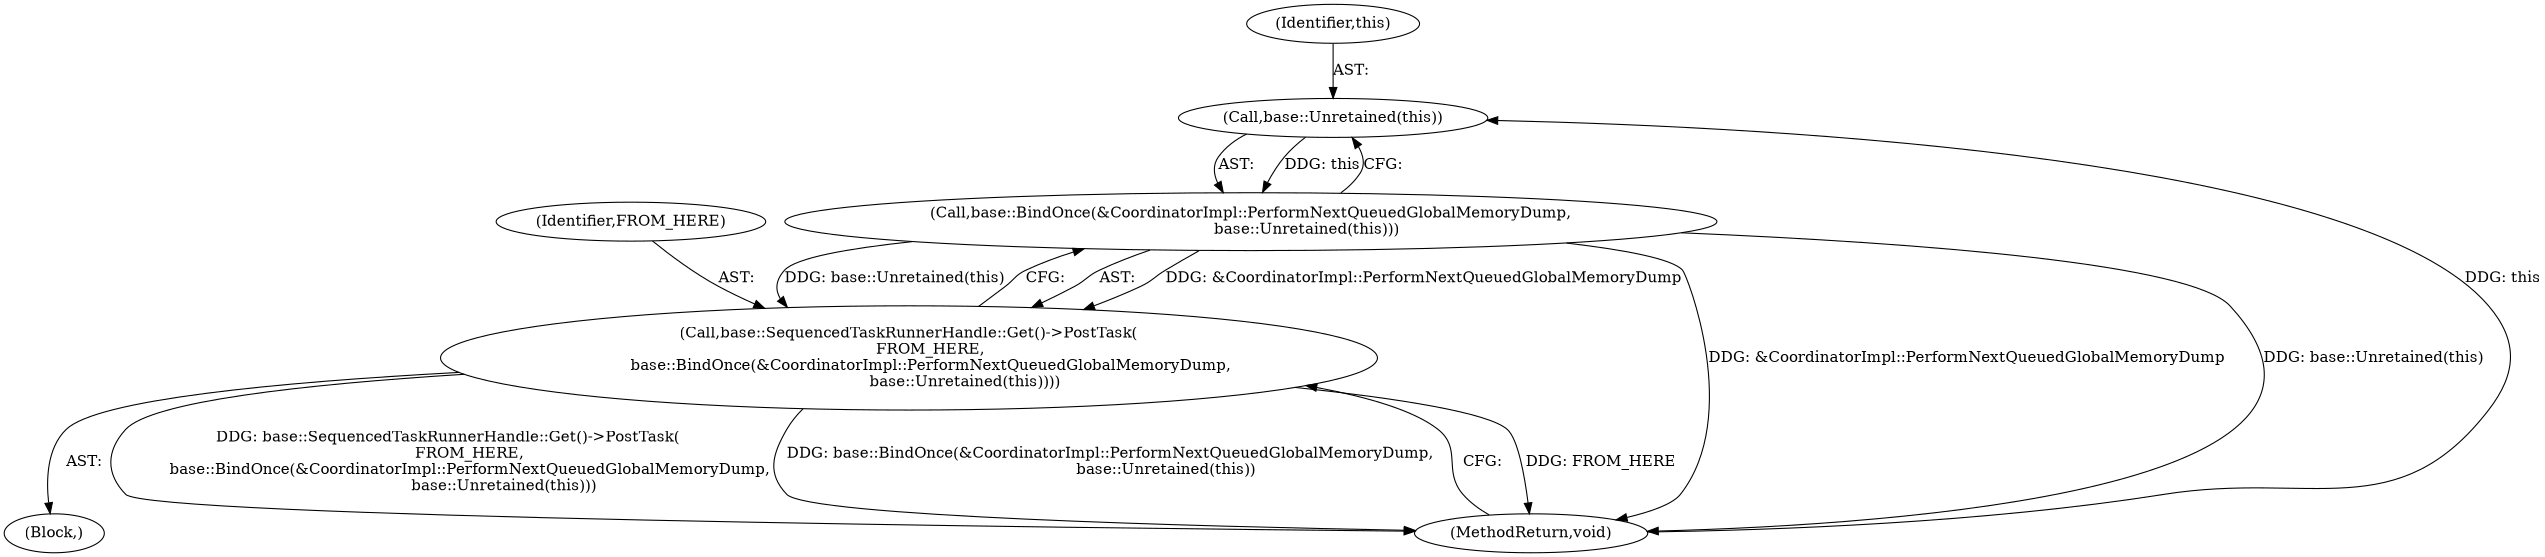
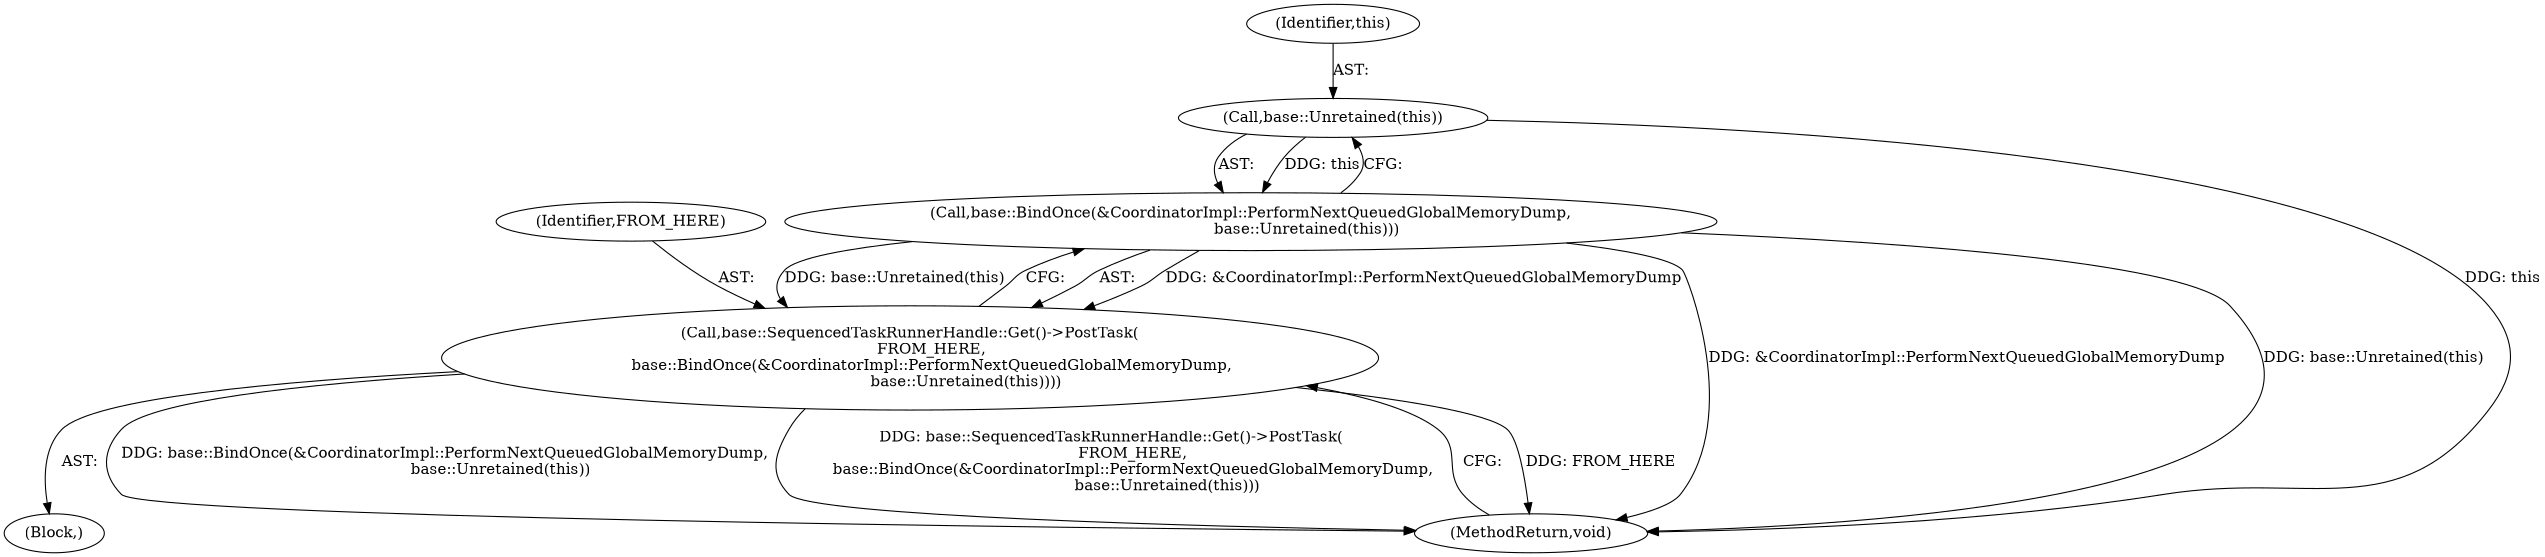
edge "(MethodReturn,void)" -> "(Call,base::Unretained(this))": reversed
